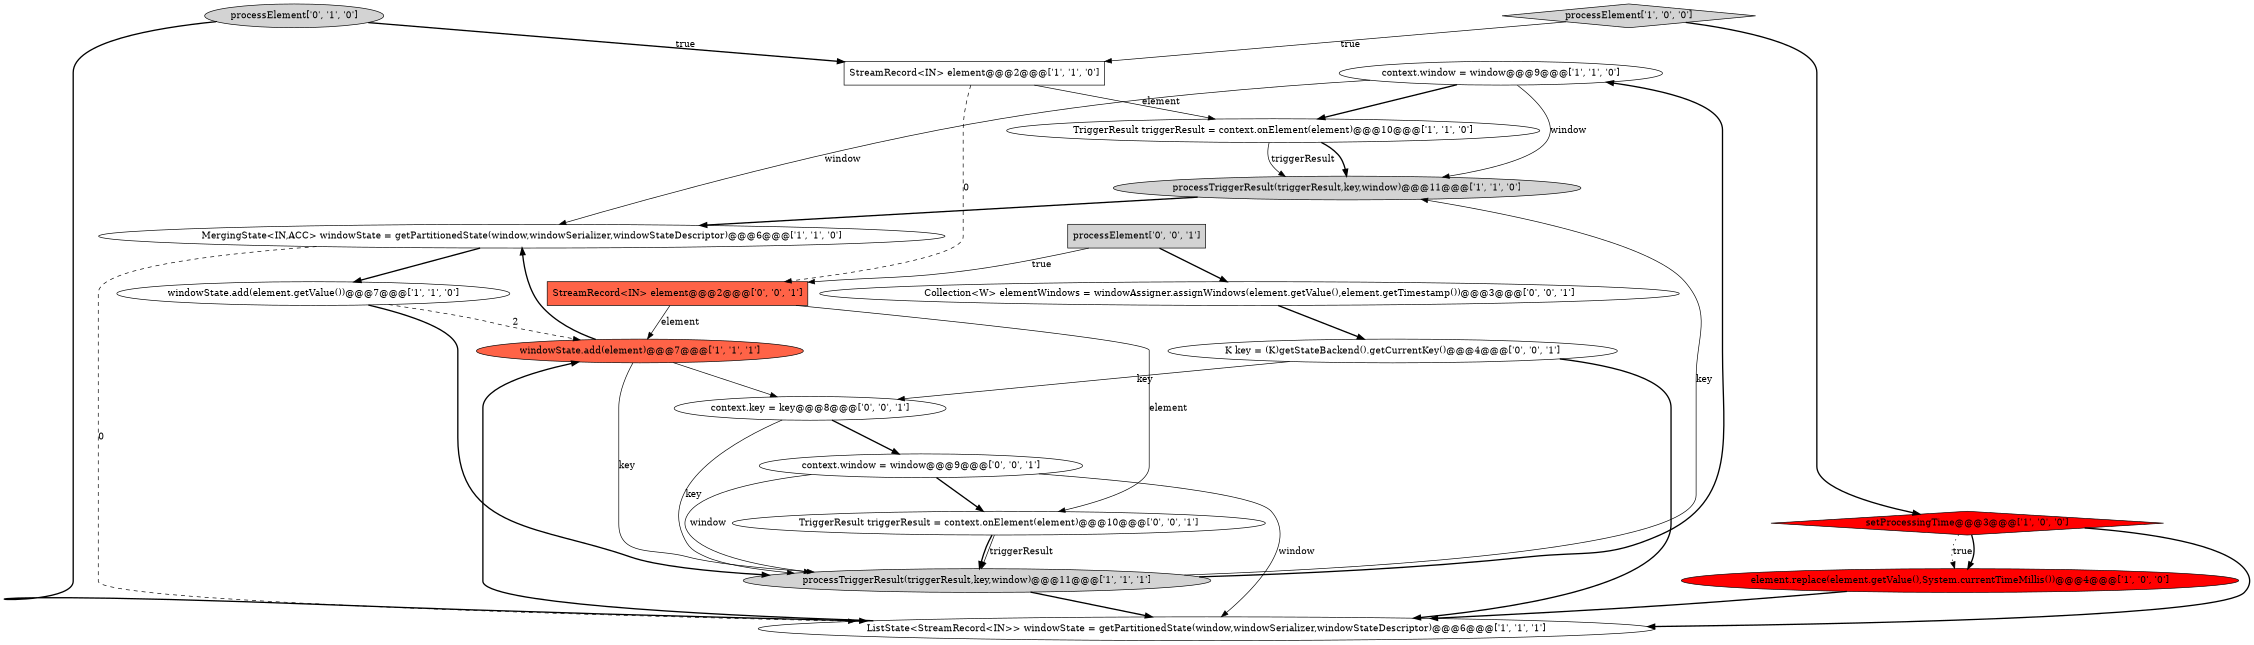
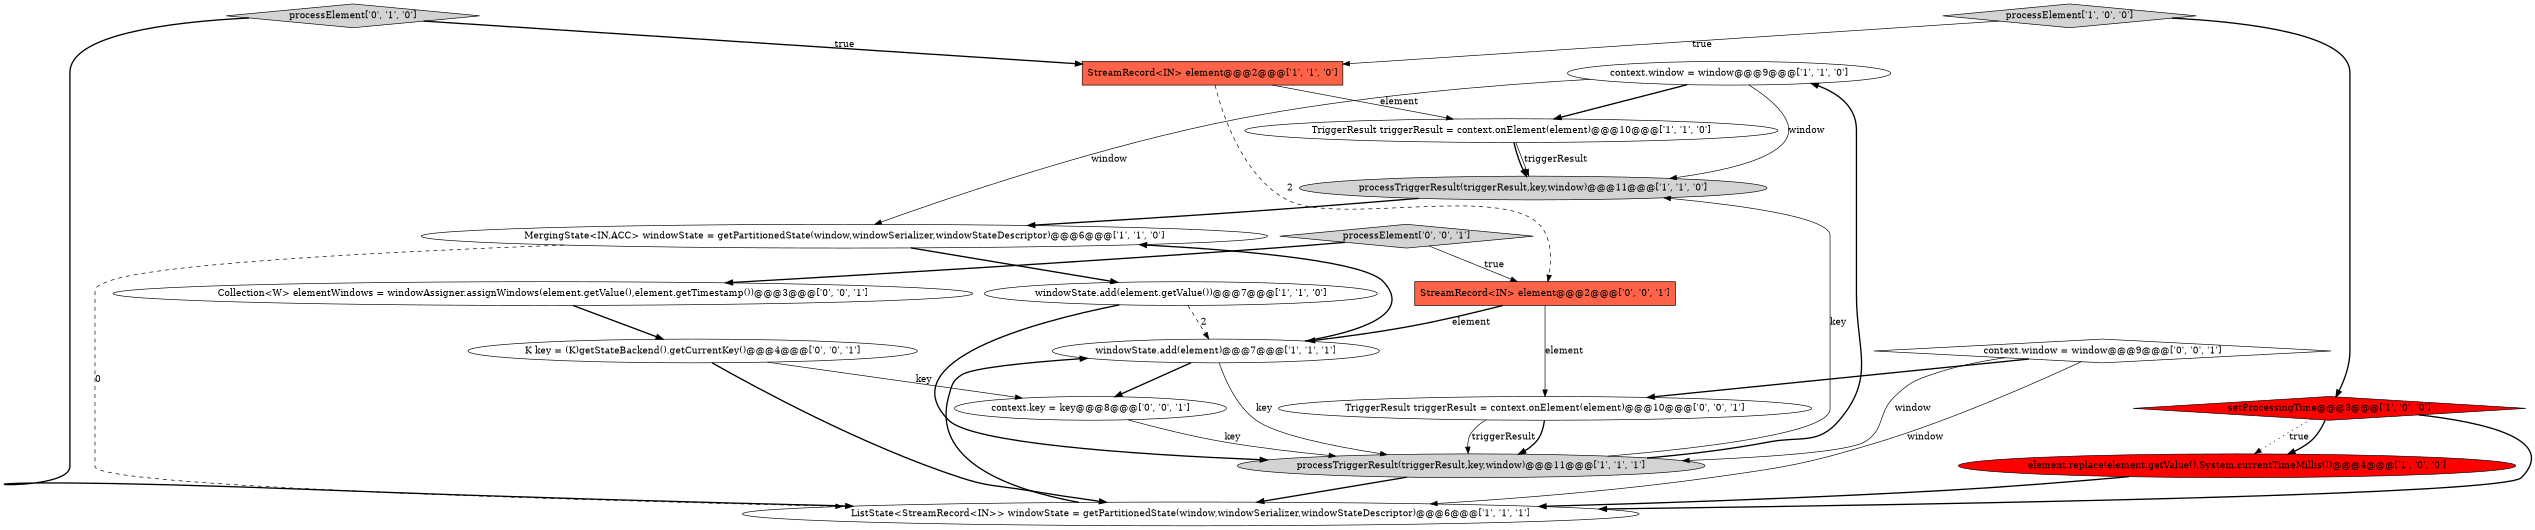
node "processElement['0', '1', '0']": shape ellipse -> diamond
node "StreamRecord<IN> element@@@2@@@['1', '1', '0']": fillcolor white -> tomato
edge "StreamRecord<IN> element@@@2@@@['1', '1', '0']" -> "StreamRecord<IN> element@@@2@@@['0', '0', '1']": label "0" -> "2"
node "processElement['0', '0', '1']": shape box -> diamond
edge "StreamRecord<IN> element@@@2@@@['0', '0', '1']" -> "windowState.add(element)@@@7@@@['1', '1', '1']": style solid -> bold
node "windowState.add(element)@@@7@@@['1', '1', '1']": fillcolor tomato -> white
edge "windowState.add(element)@@@7@@@['1', '1', '1']" -> "context.key = key@@@8@@@['0', '0', '1']": style solid -> bold
edge "context.key = key@@@8@@@['0', '0', '1']" -> "context.window = window@@@9@@@['0', '0', '1']": removed
node "context.window = window@@@9@@@['0', '0', '1']": shape ellipse -> diamond
